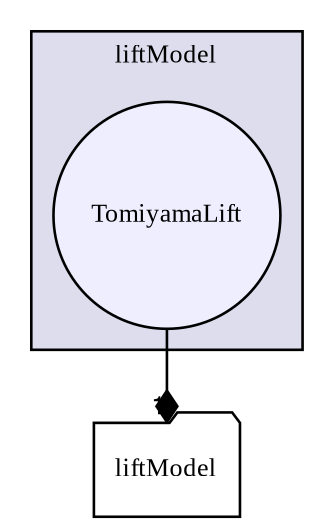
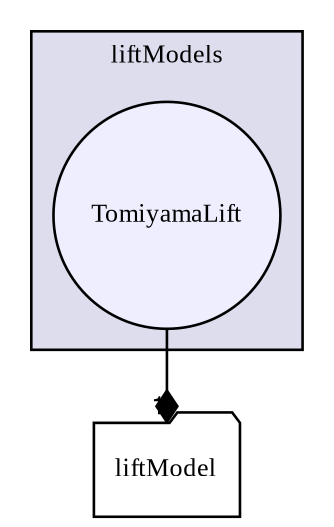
cluster "liftModel": label "liftModel" -> "liftModels"
